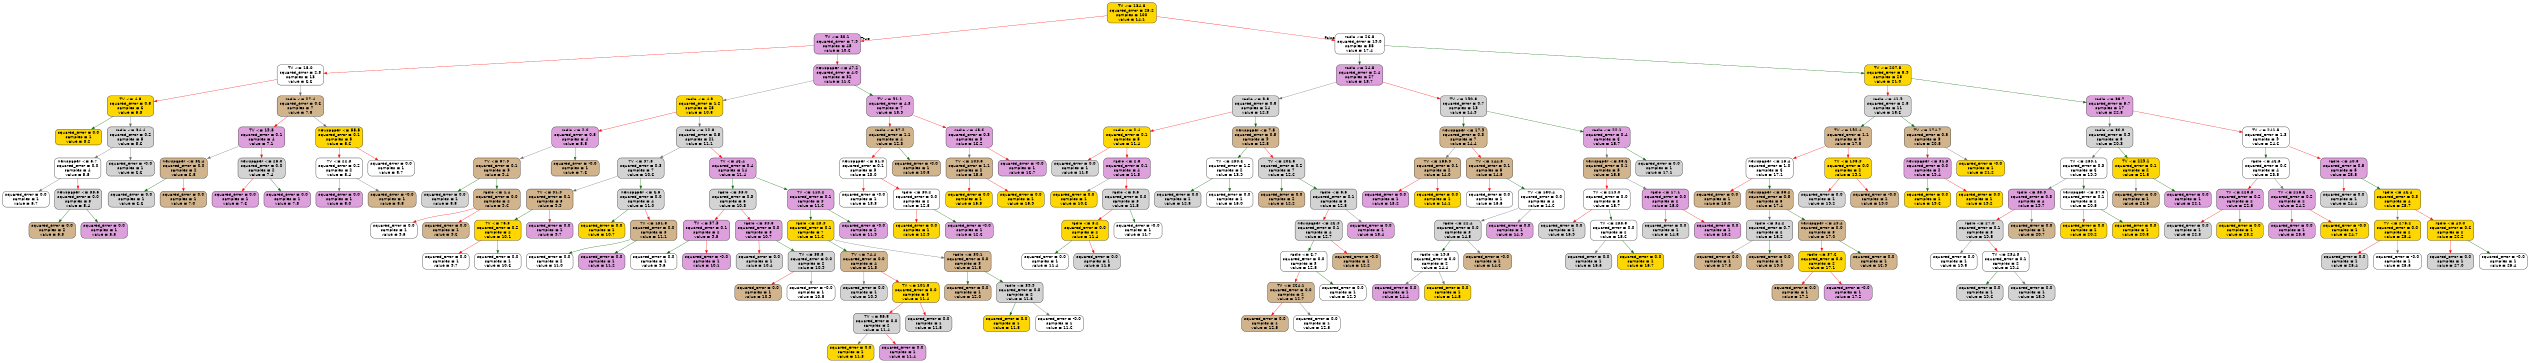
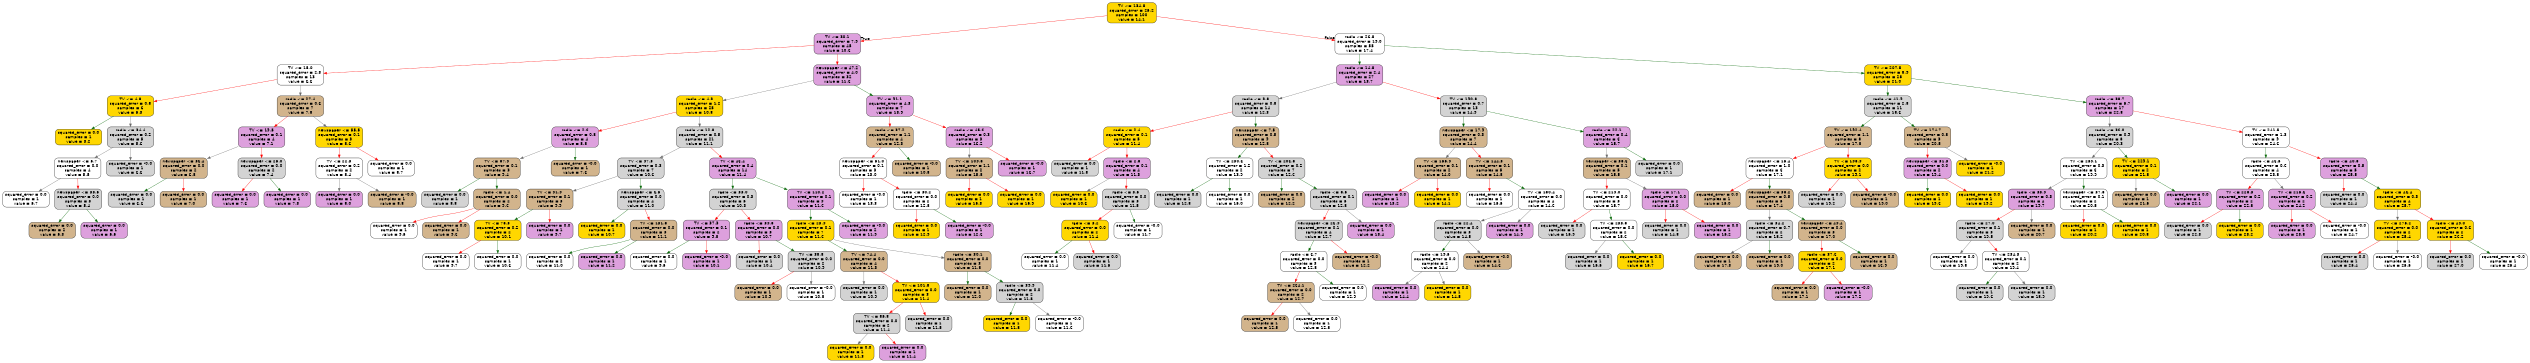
edge "TV <= 207.5 squared_error = 8.9 samples = 28 value = 21.0" -> "radio <= 41.9 squared_error = 2.8 samples = 11 value = 18.6": color red -> darkgreen
node "squared_error = -0.0 samples = 1 value = 24.7": fillcolor gold -> white
